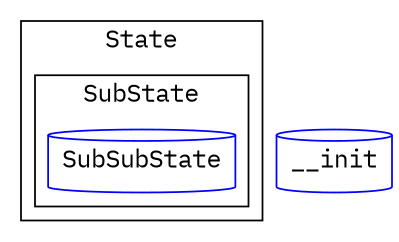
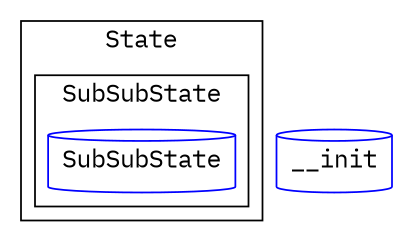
cluster "SubState": label "SubState" -> "SubSubState"
